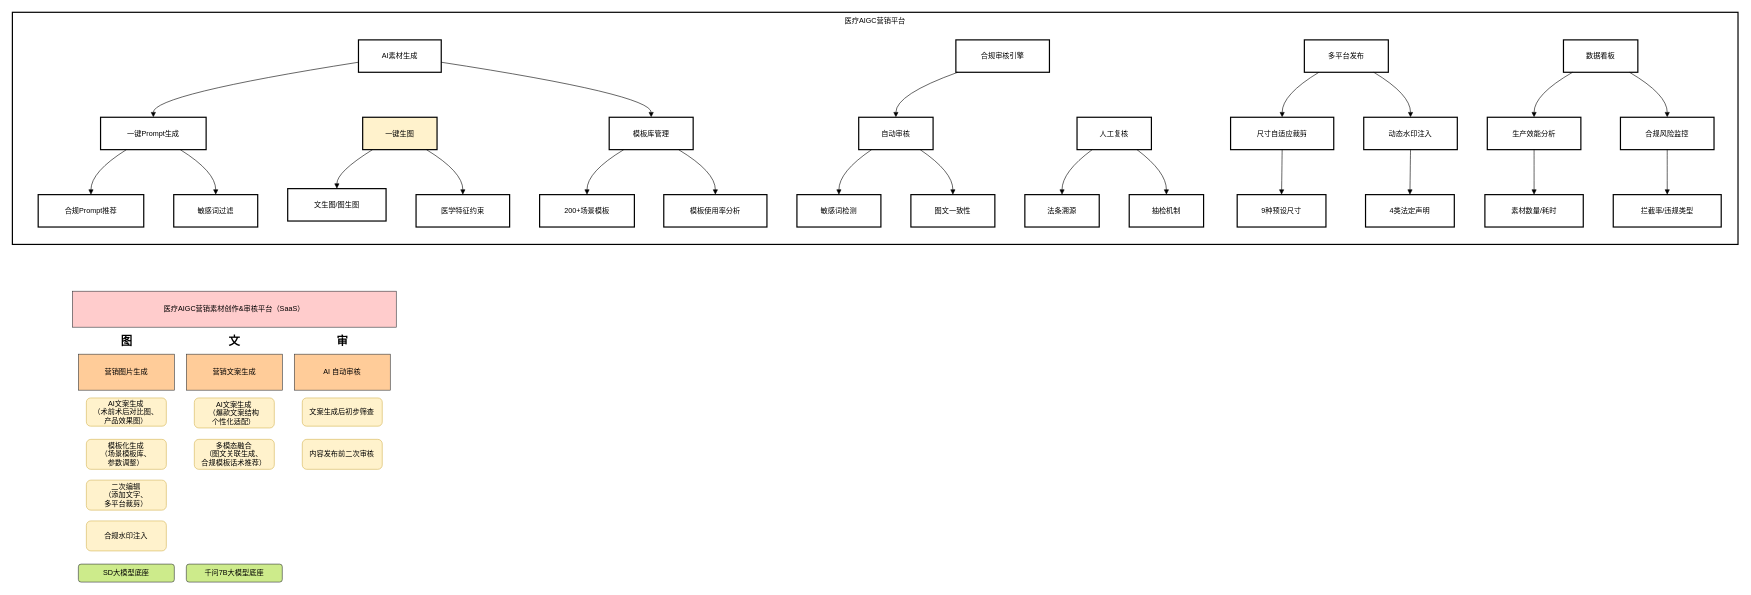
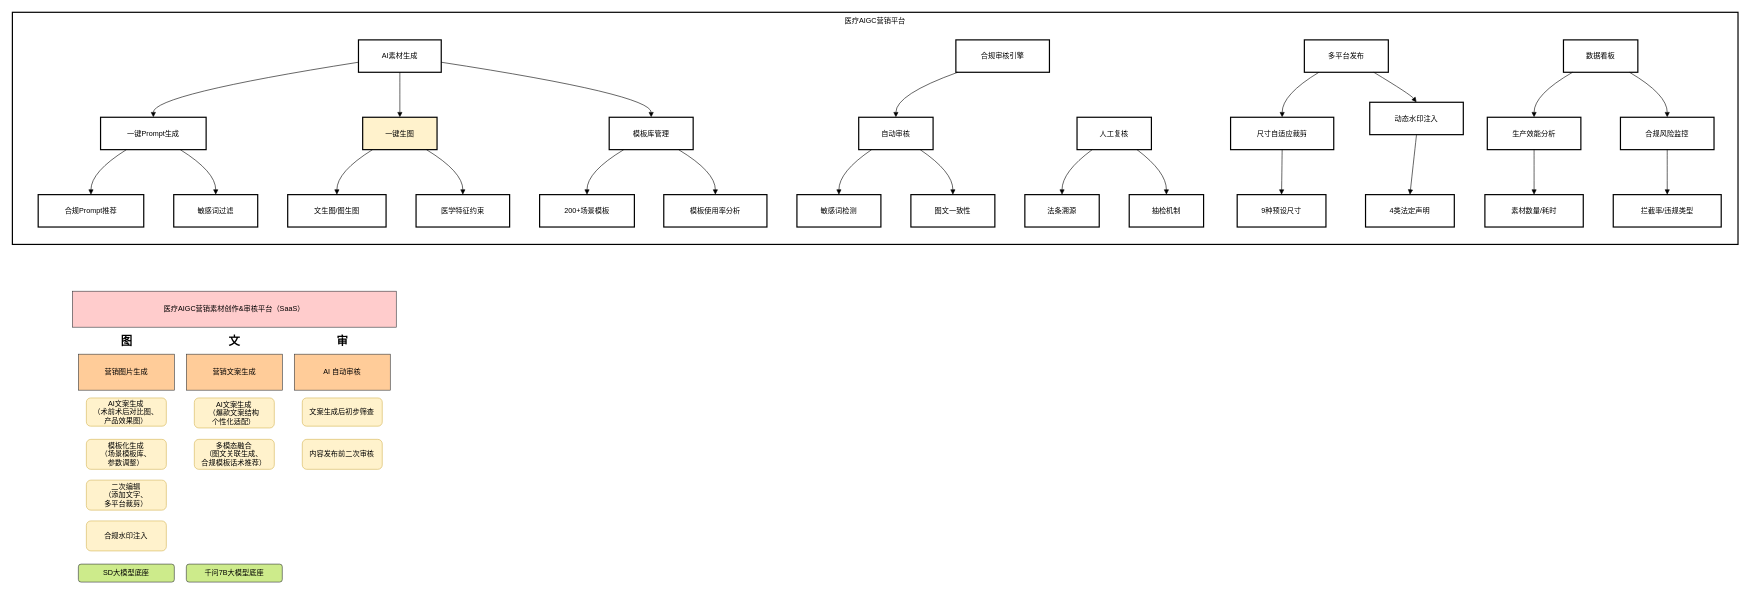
edge "AI素材生成" -> "一键生图": added
node "动态水印注入": moved (1411, 134) -> (1417, 119)
node "文生图/图生图": moved (337, 205) -> (337, 211)
